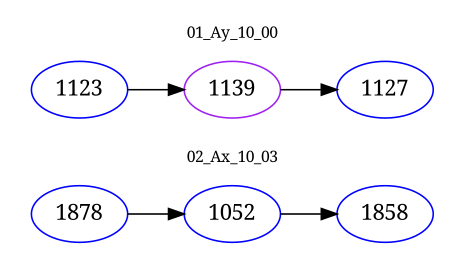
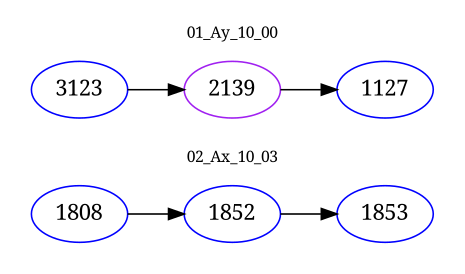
node "1123": label "1123" -> "3123"
node "1139": label "1139" -> "2139"
node "1878": label "1878" -> "1808"
node "1052": label "1052" -> "1852"
node "1858": label "1858" -> "1853"
